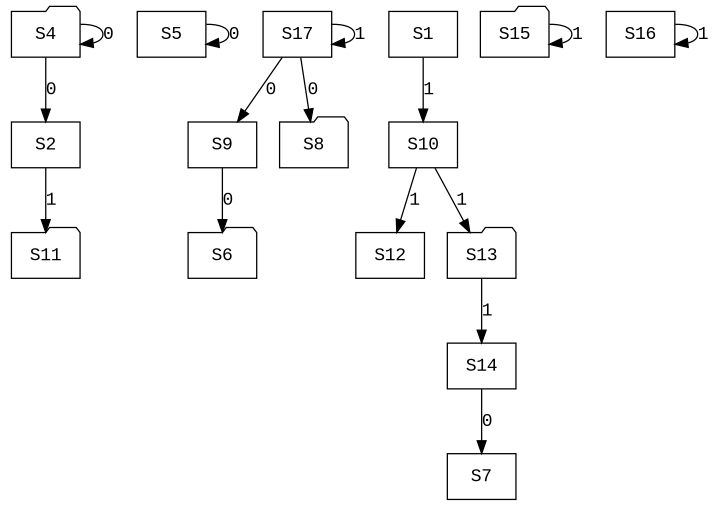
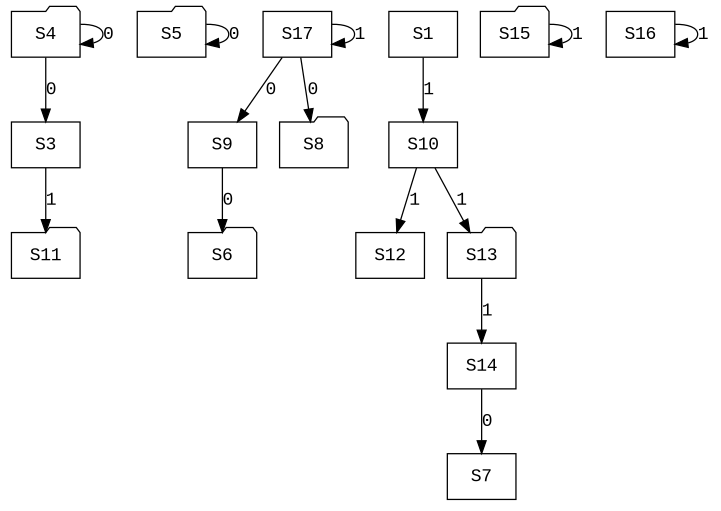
node "S5": shape box -> folder
node "S2": label "S2" -> "S3"
